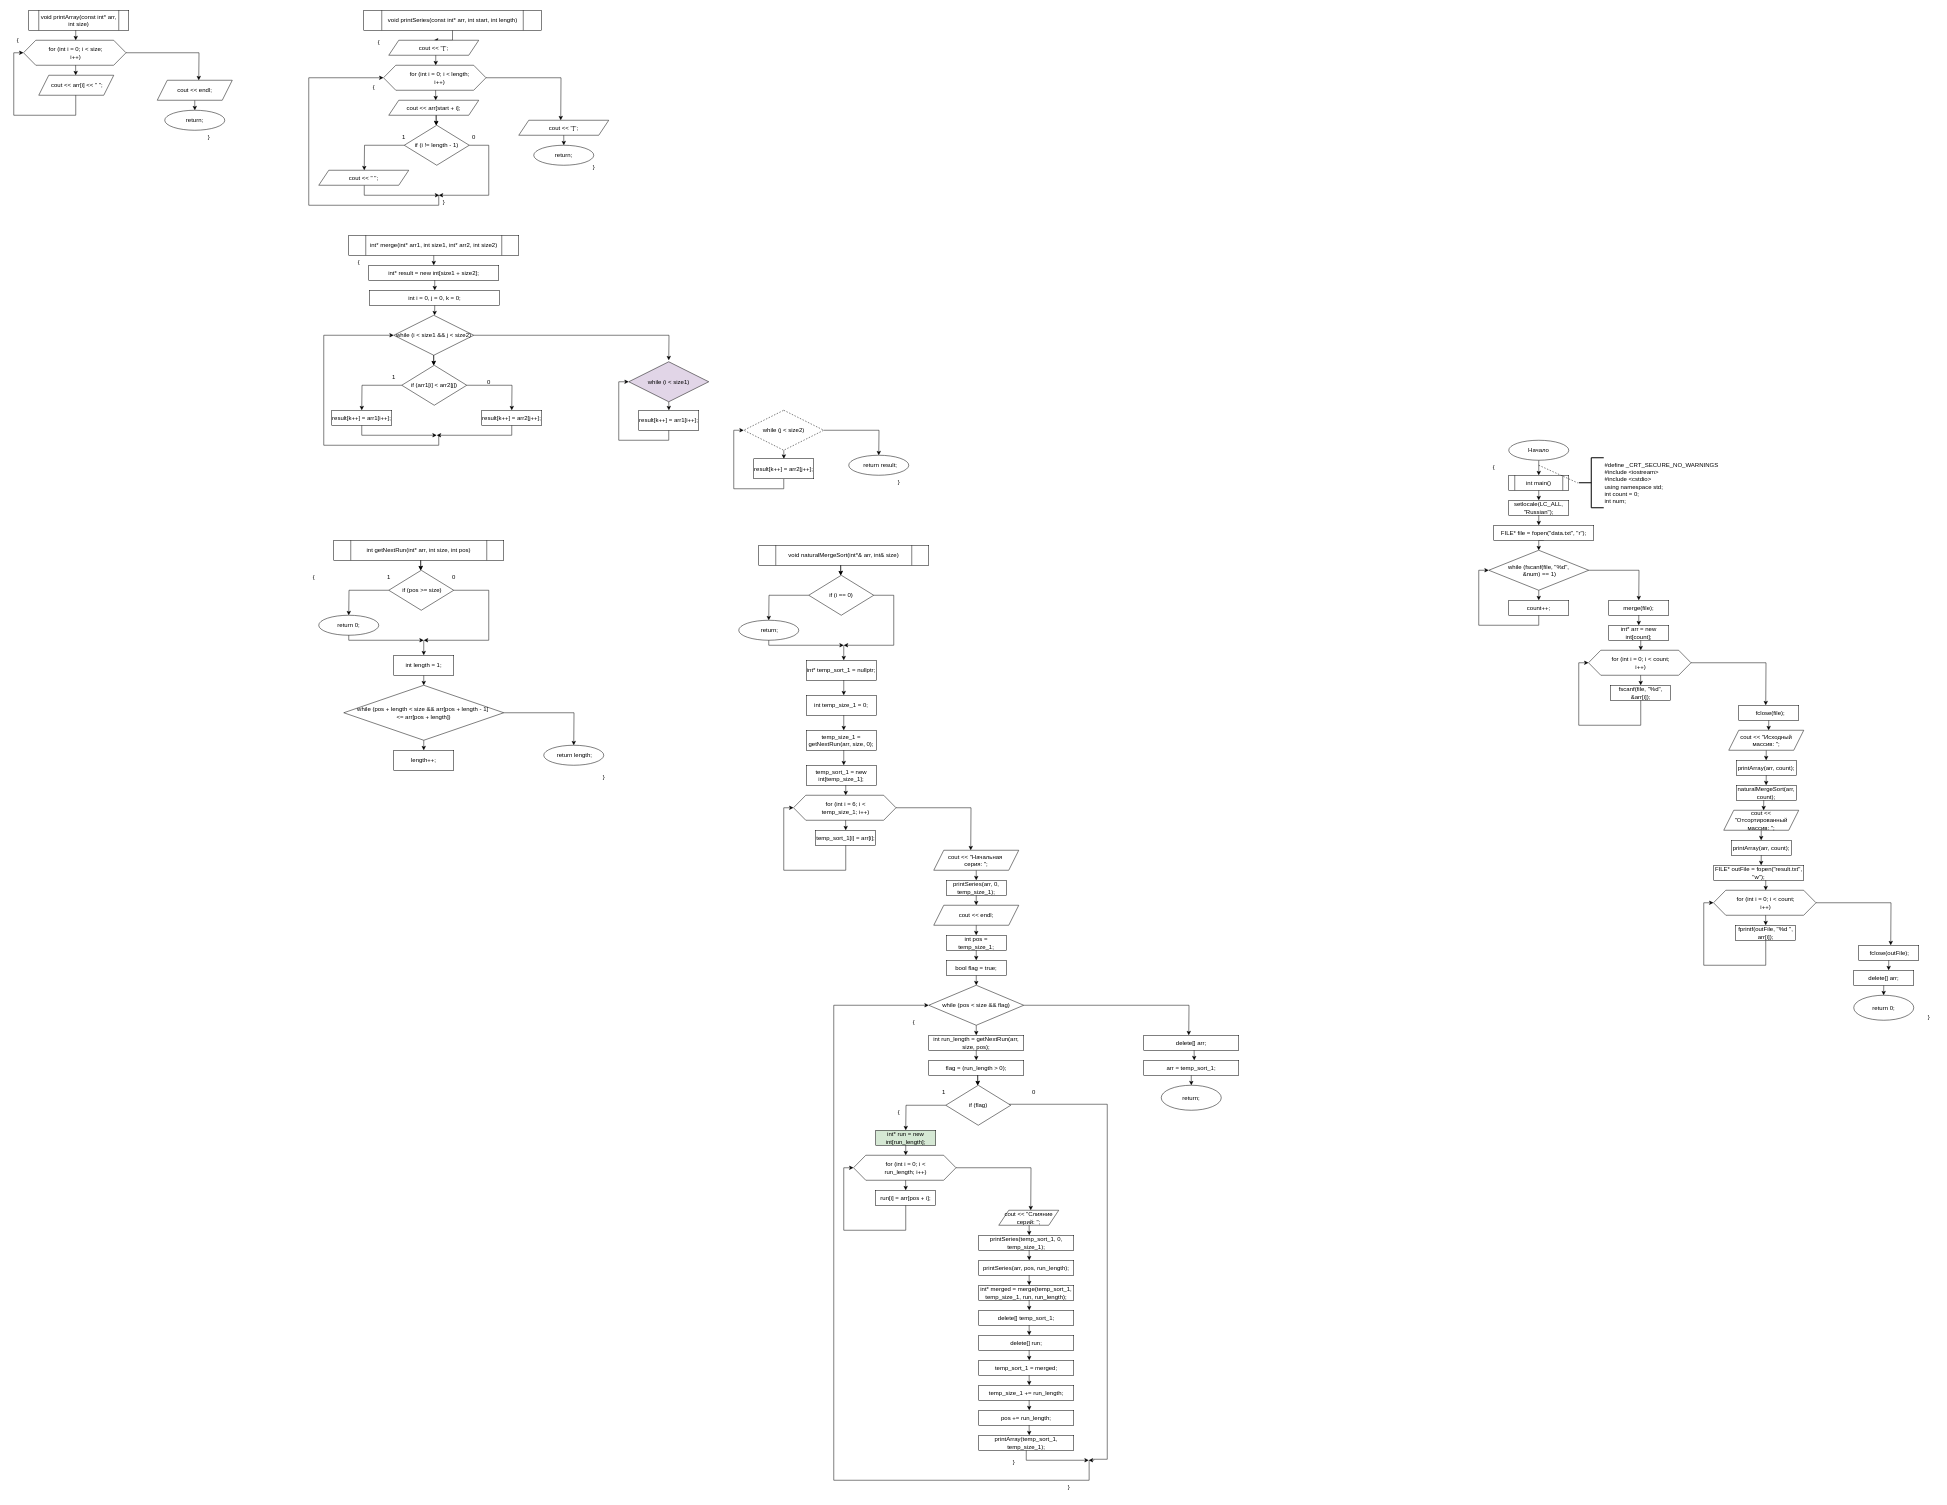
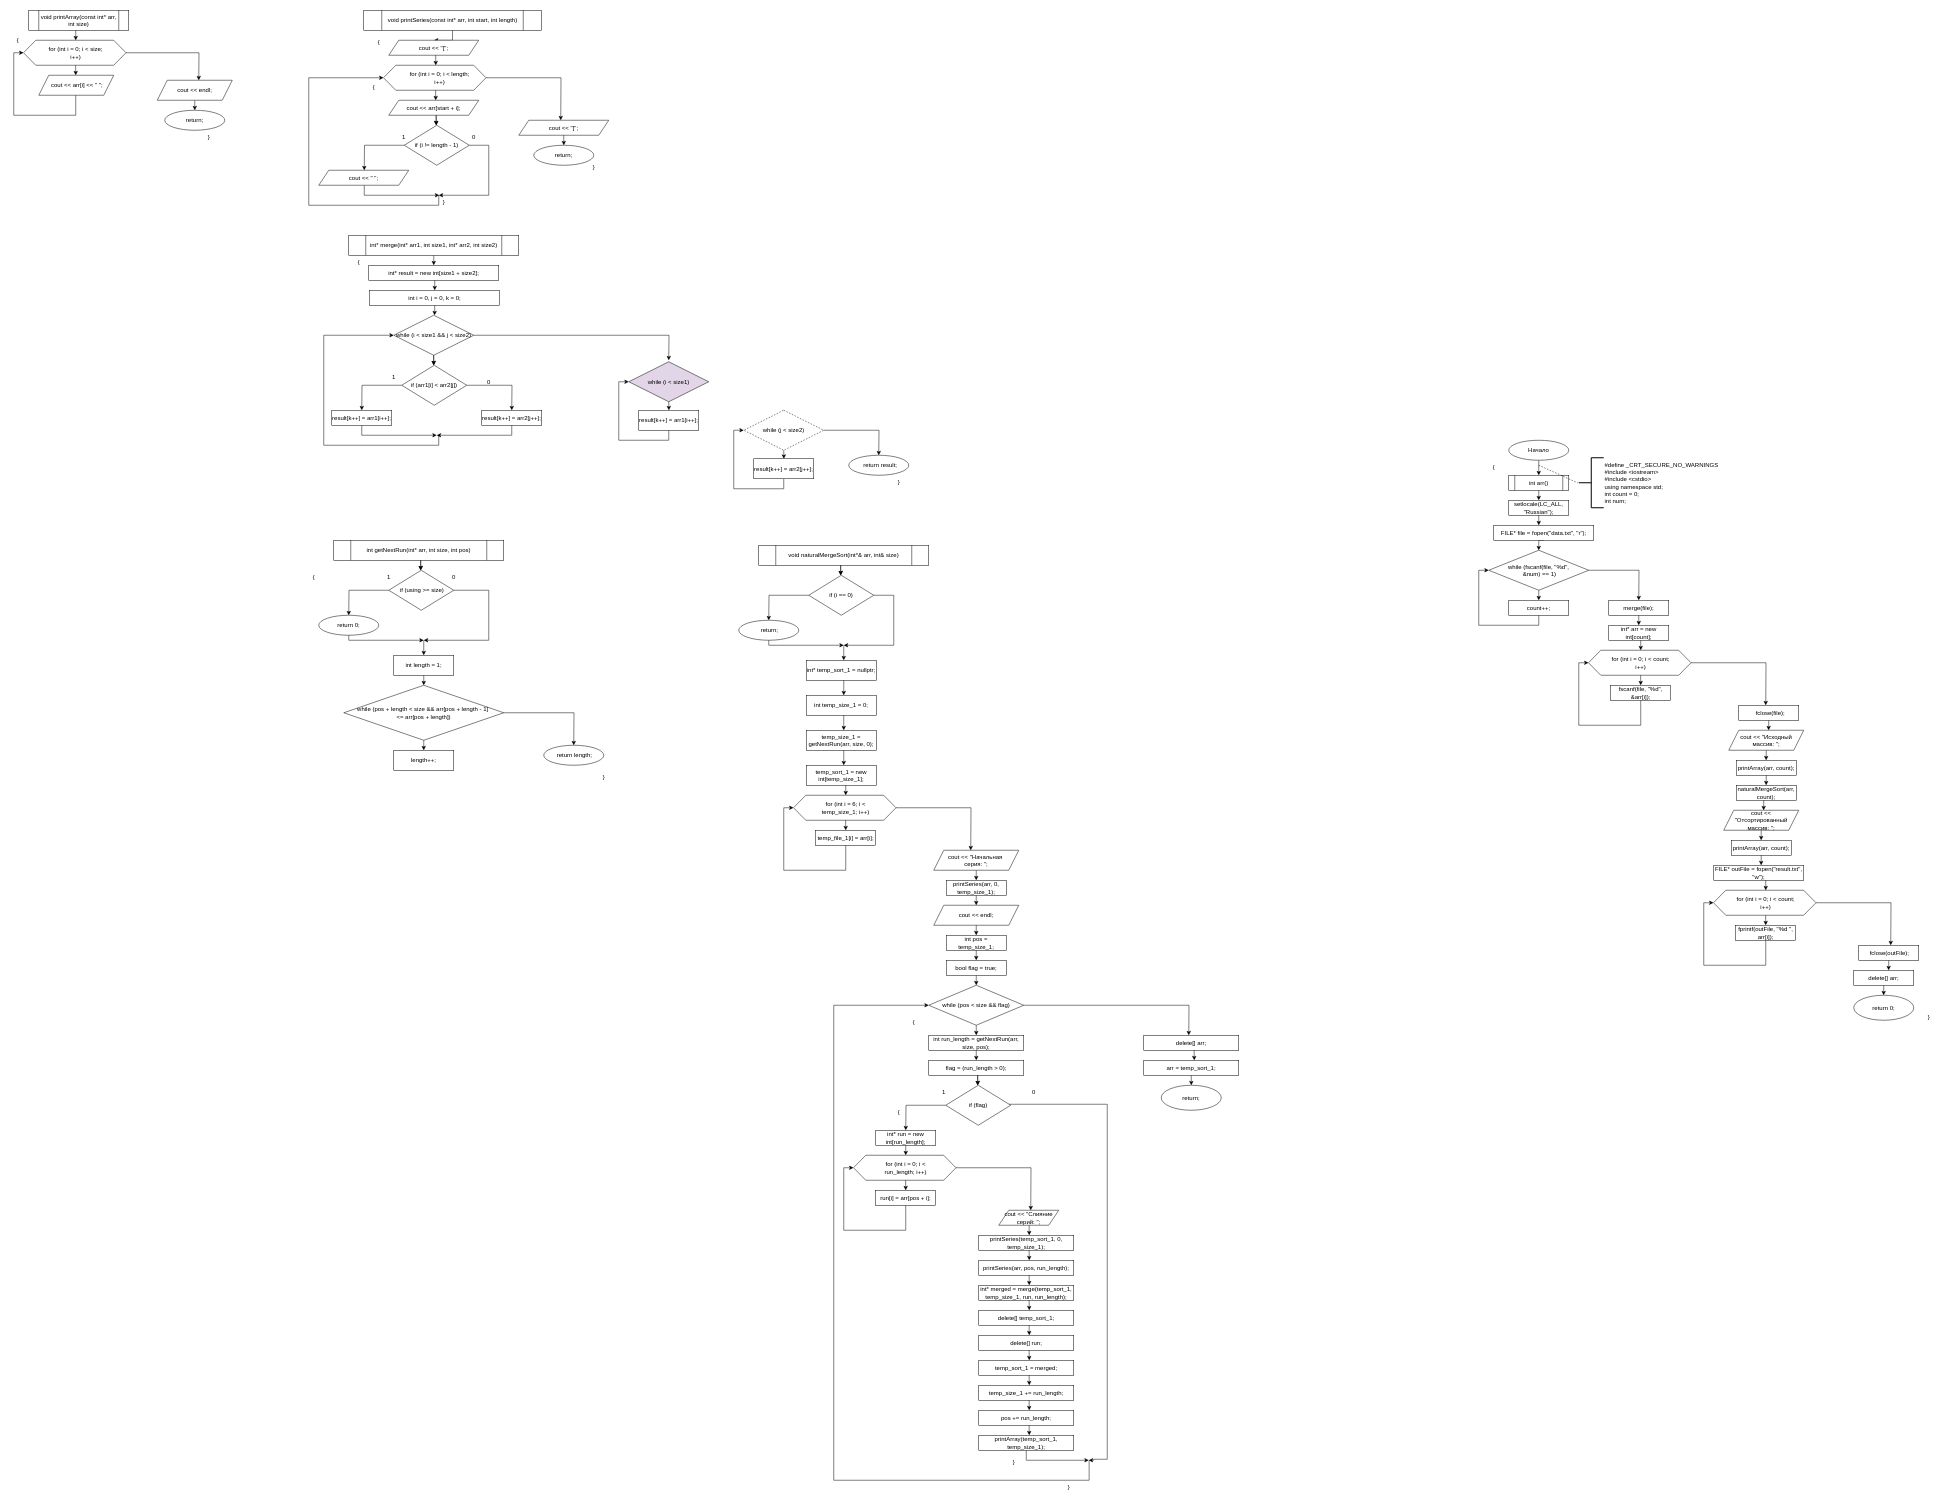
node "int main()": label "int main()" -> "int arr()"
node "if (pos >= size)": label "if (pos >= size)" -> "if (using >= size)"
node "temp_sort_1[i] = arr[i];": label "temp_sort_1[i] = arr[i];" -> "temp_file_1[i] = arr[i];"
node "int* run = new int[run_length];": fillcolor #d5e8d4 -> #ffffff
